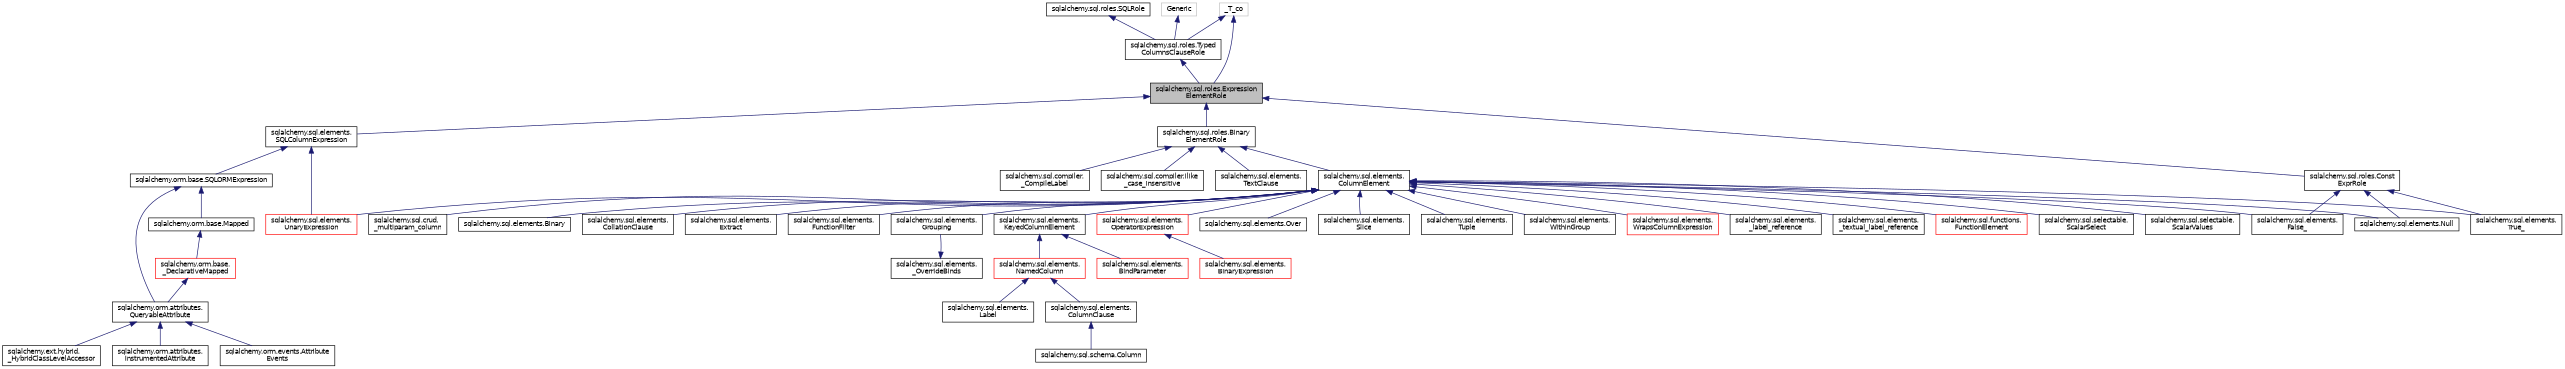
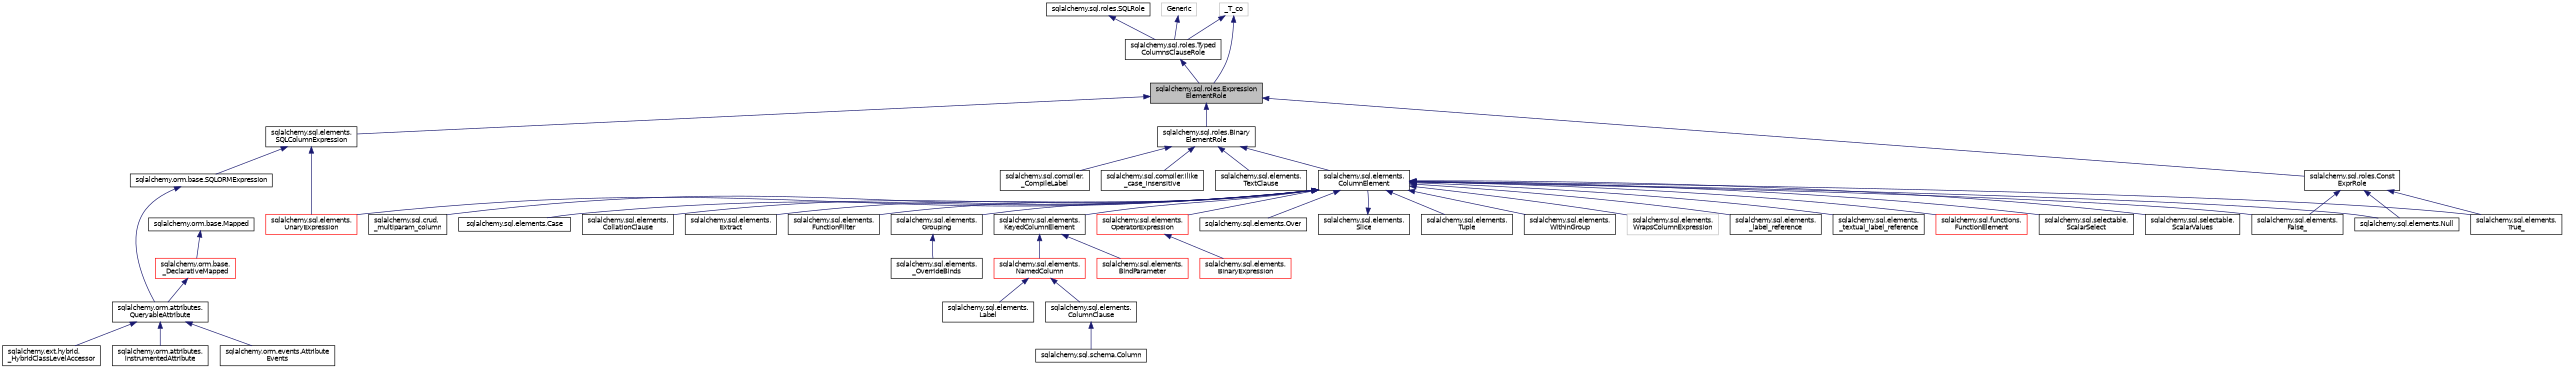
edge "sqlalchemy.orm.base.Mapped" -> "sqlalchemy.orm.base.SQLORMExpression": removed
edge "sqlalchemy.sql.elements. Slice" -> "sqlalchemy.sql.elements. ColumnElement": reversed
node "sqlalchemy.sql.elements.Binary": label "sqlalchemy.sql.elements.Binary" -> "sqlalchemy.sql.elements.Case"
node "sqlalchemy.sql.elements. WrapsColumnExpression": color red -> grey75
edge "sqlalchemy.sql.elements. Grouping" -> "sqlalchemy.sql.elements. _OverrideBinds": reversed
